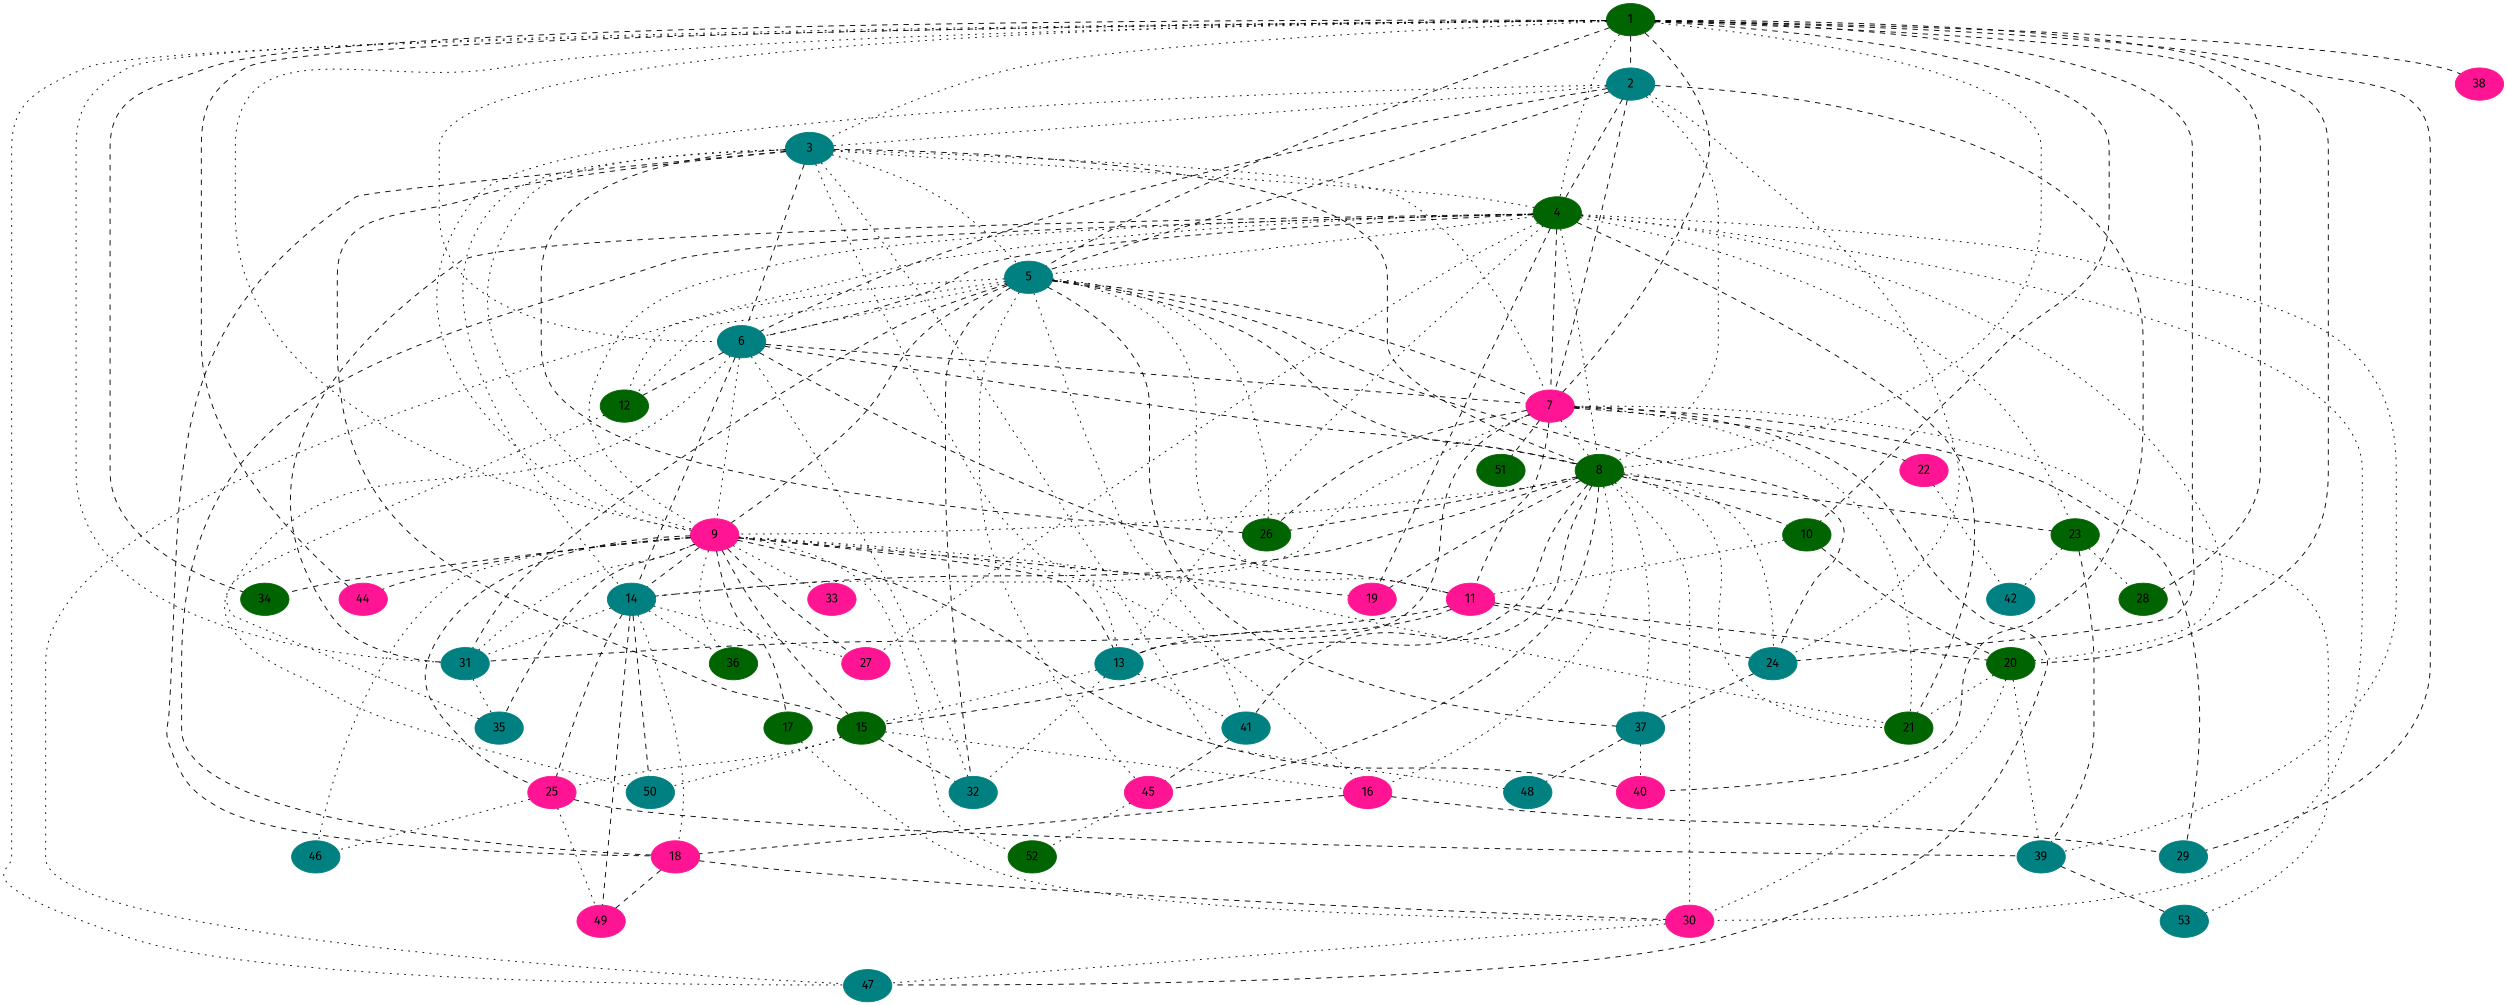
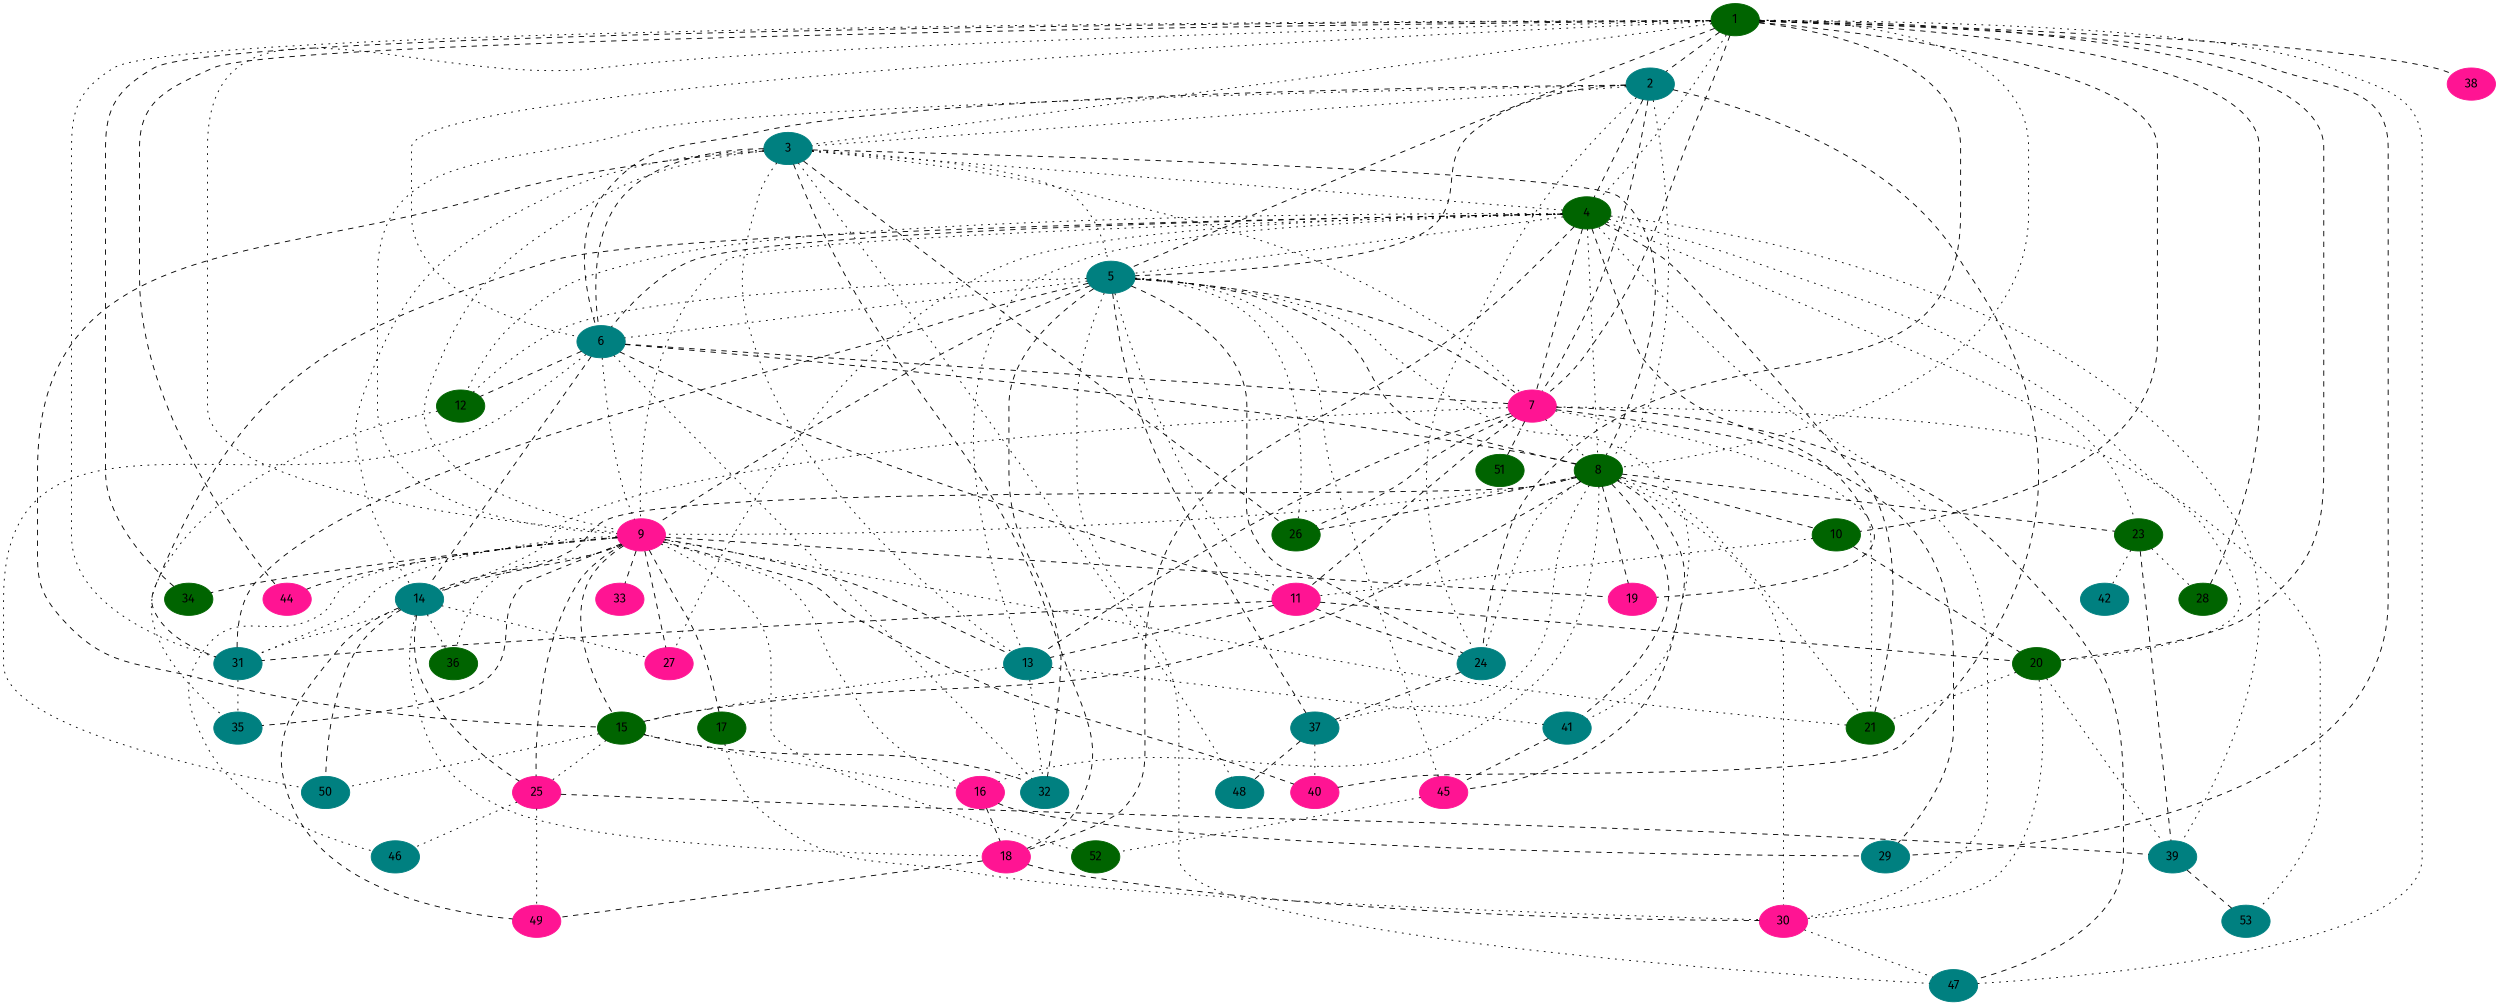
node "22": removed
edge "9" -- "33": style dotted -> dashed
